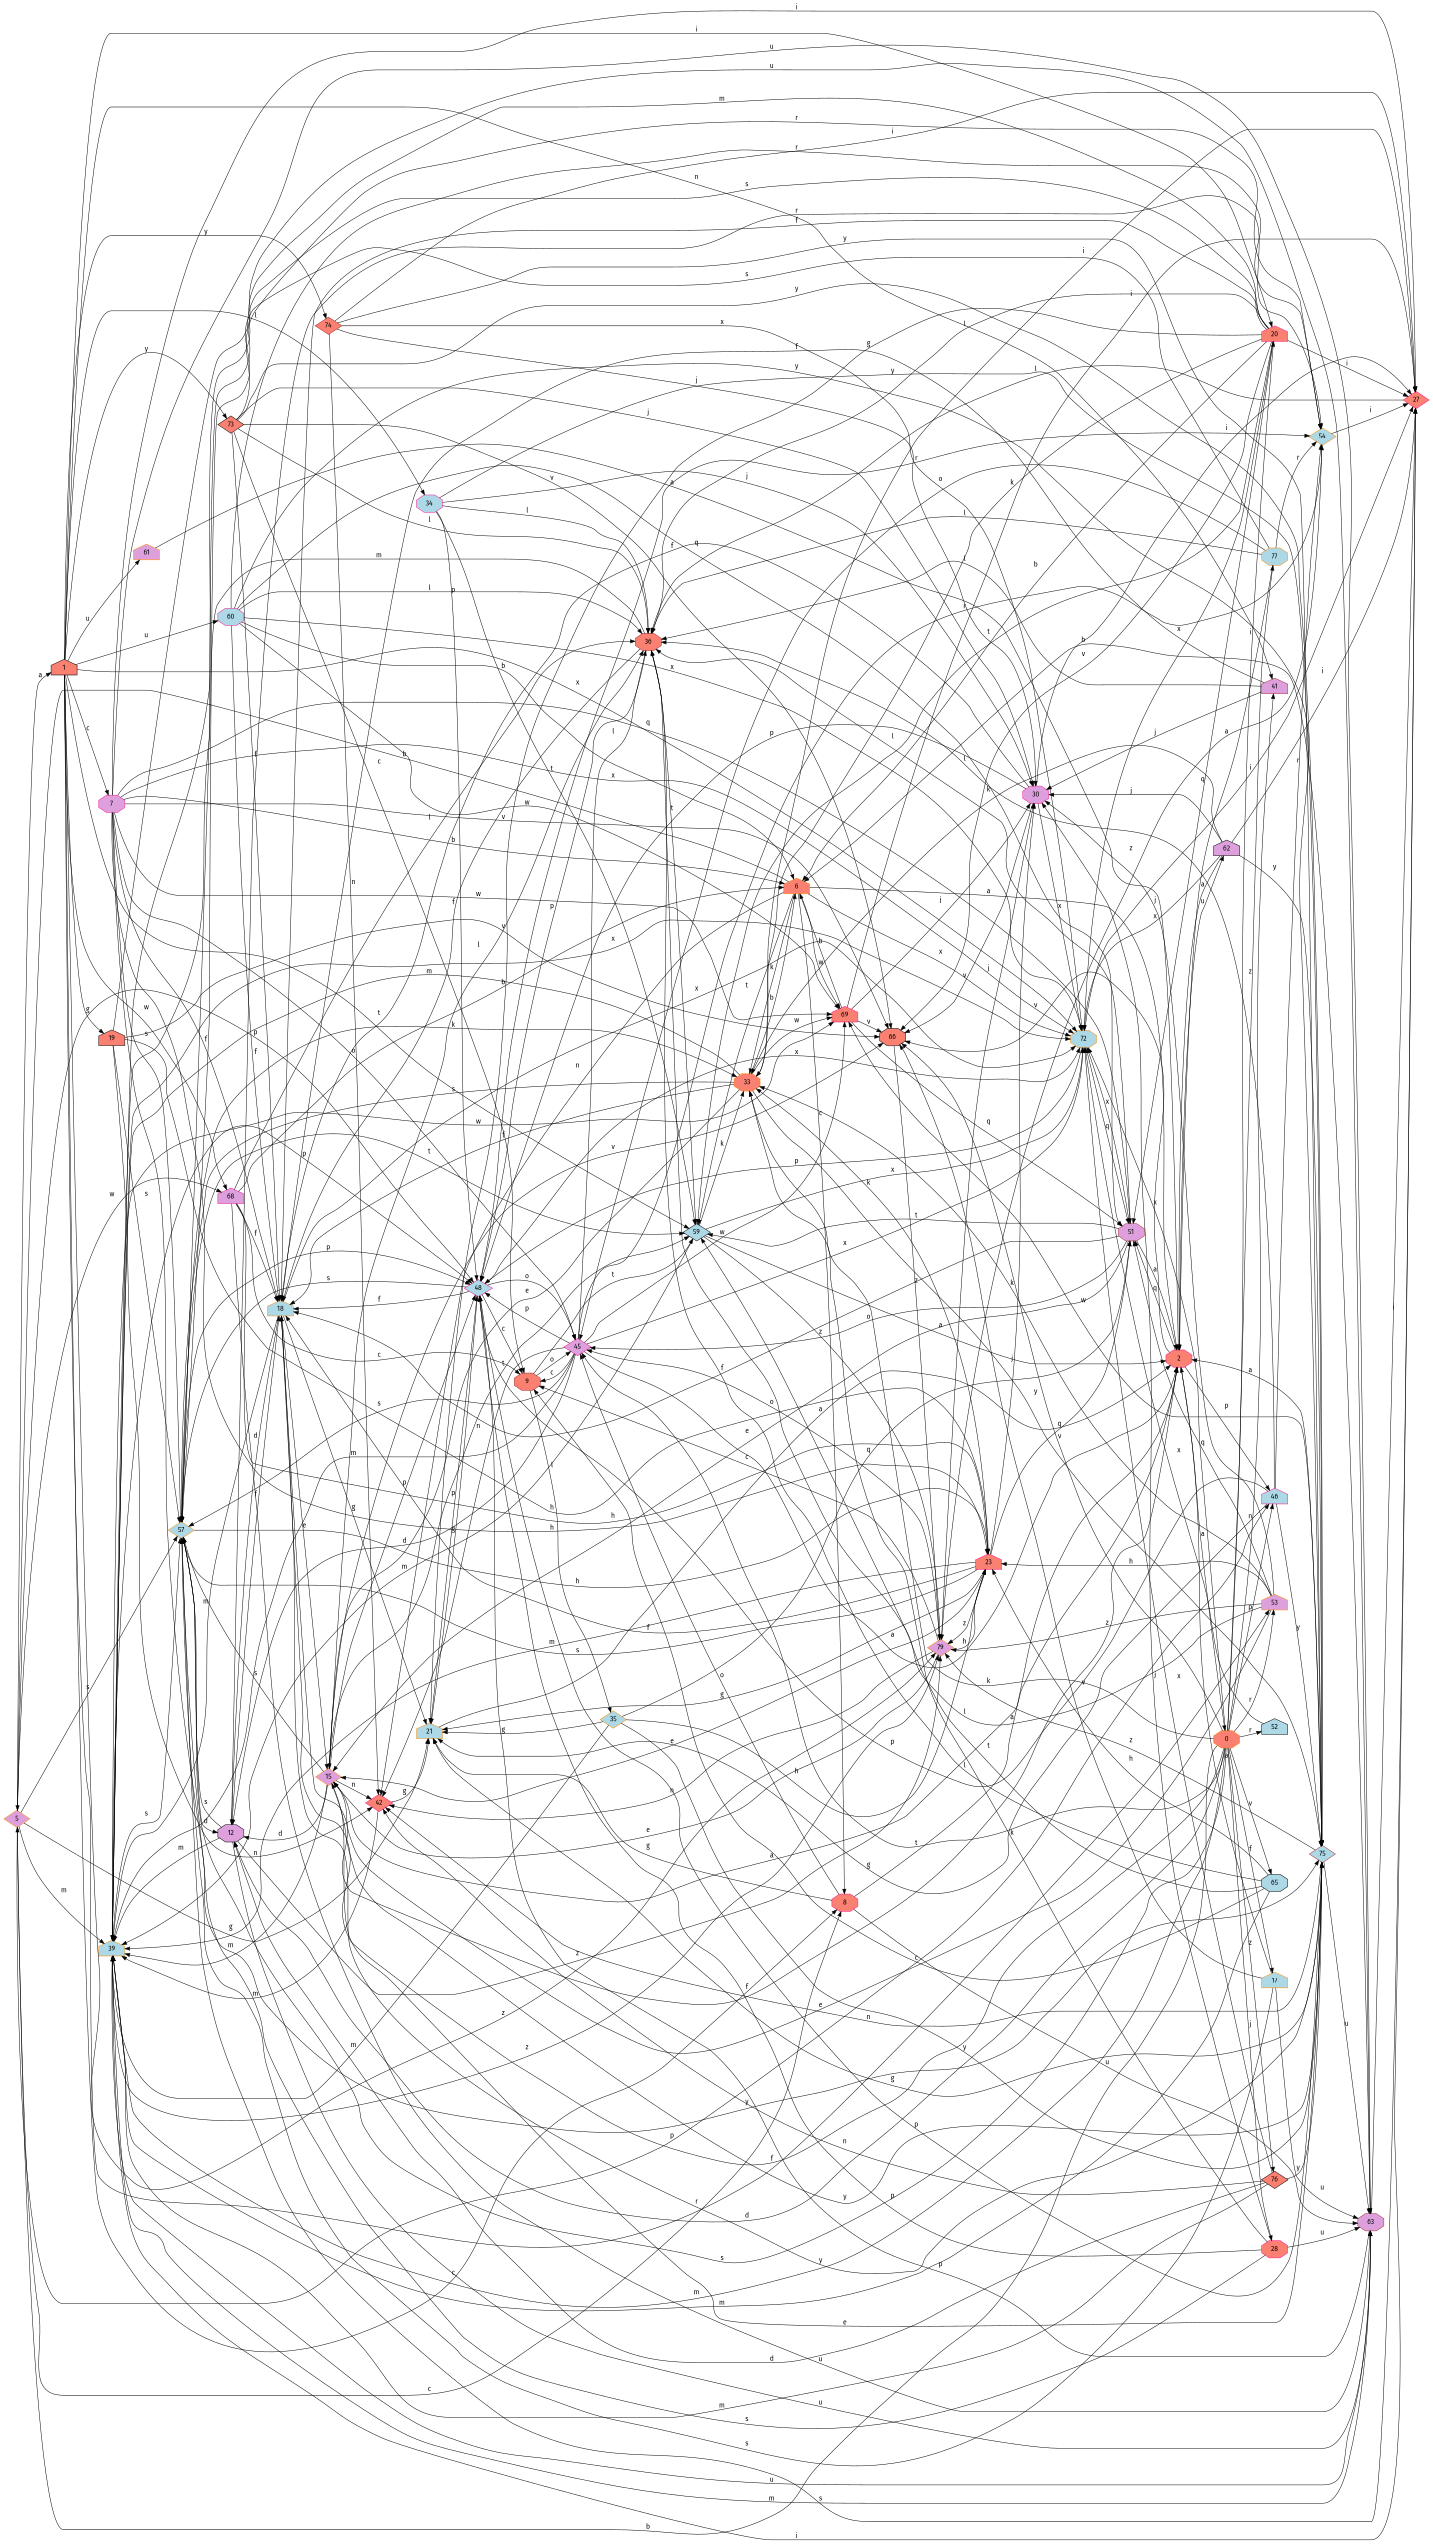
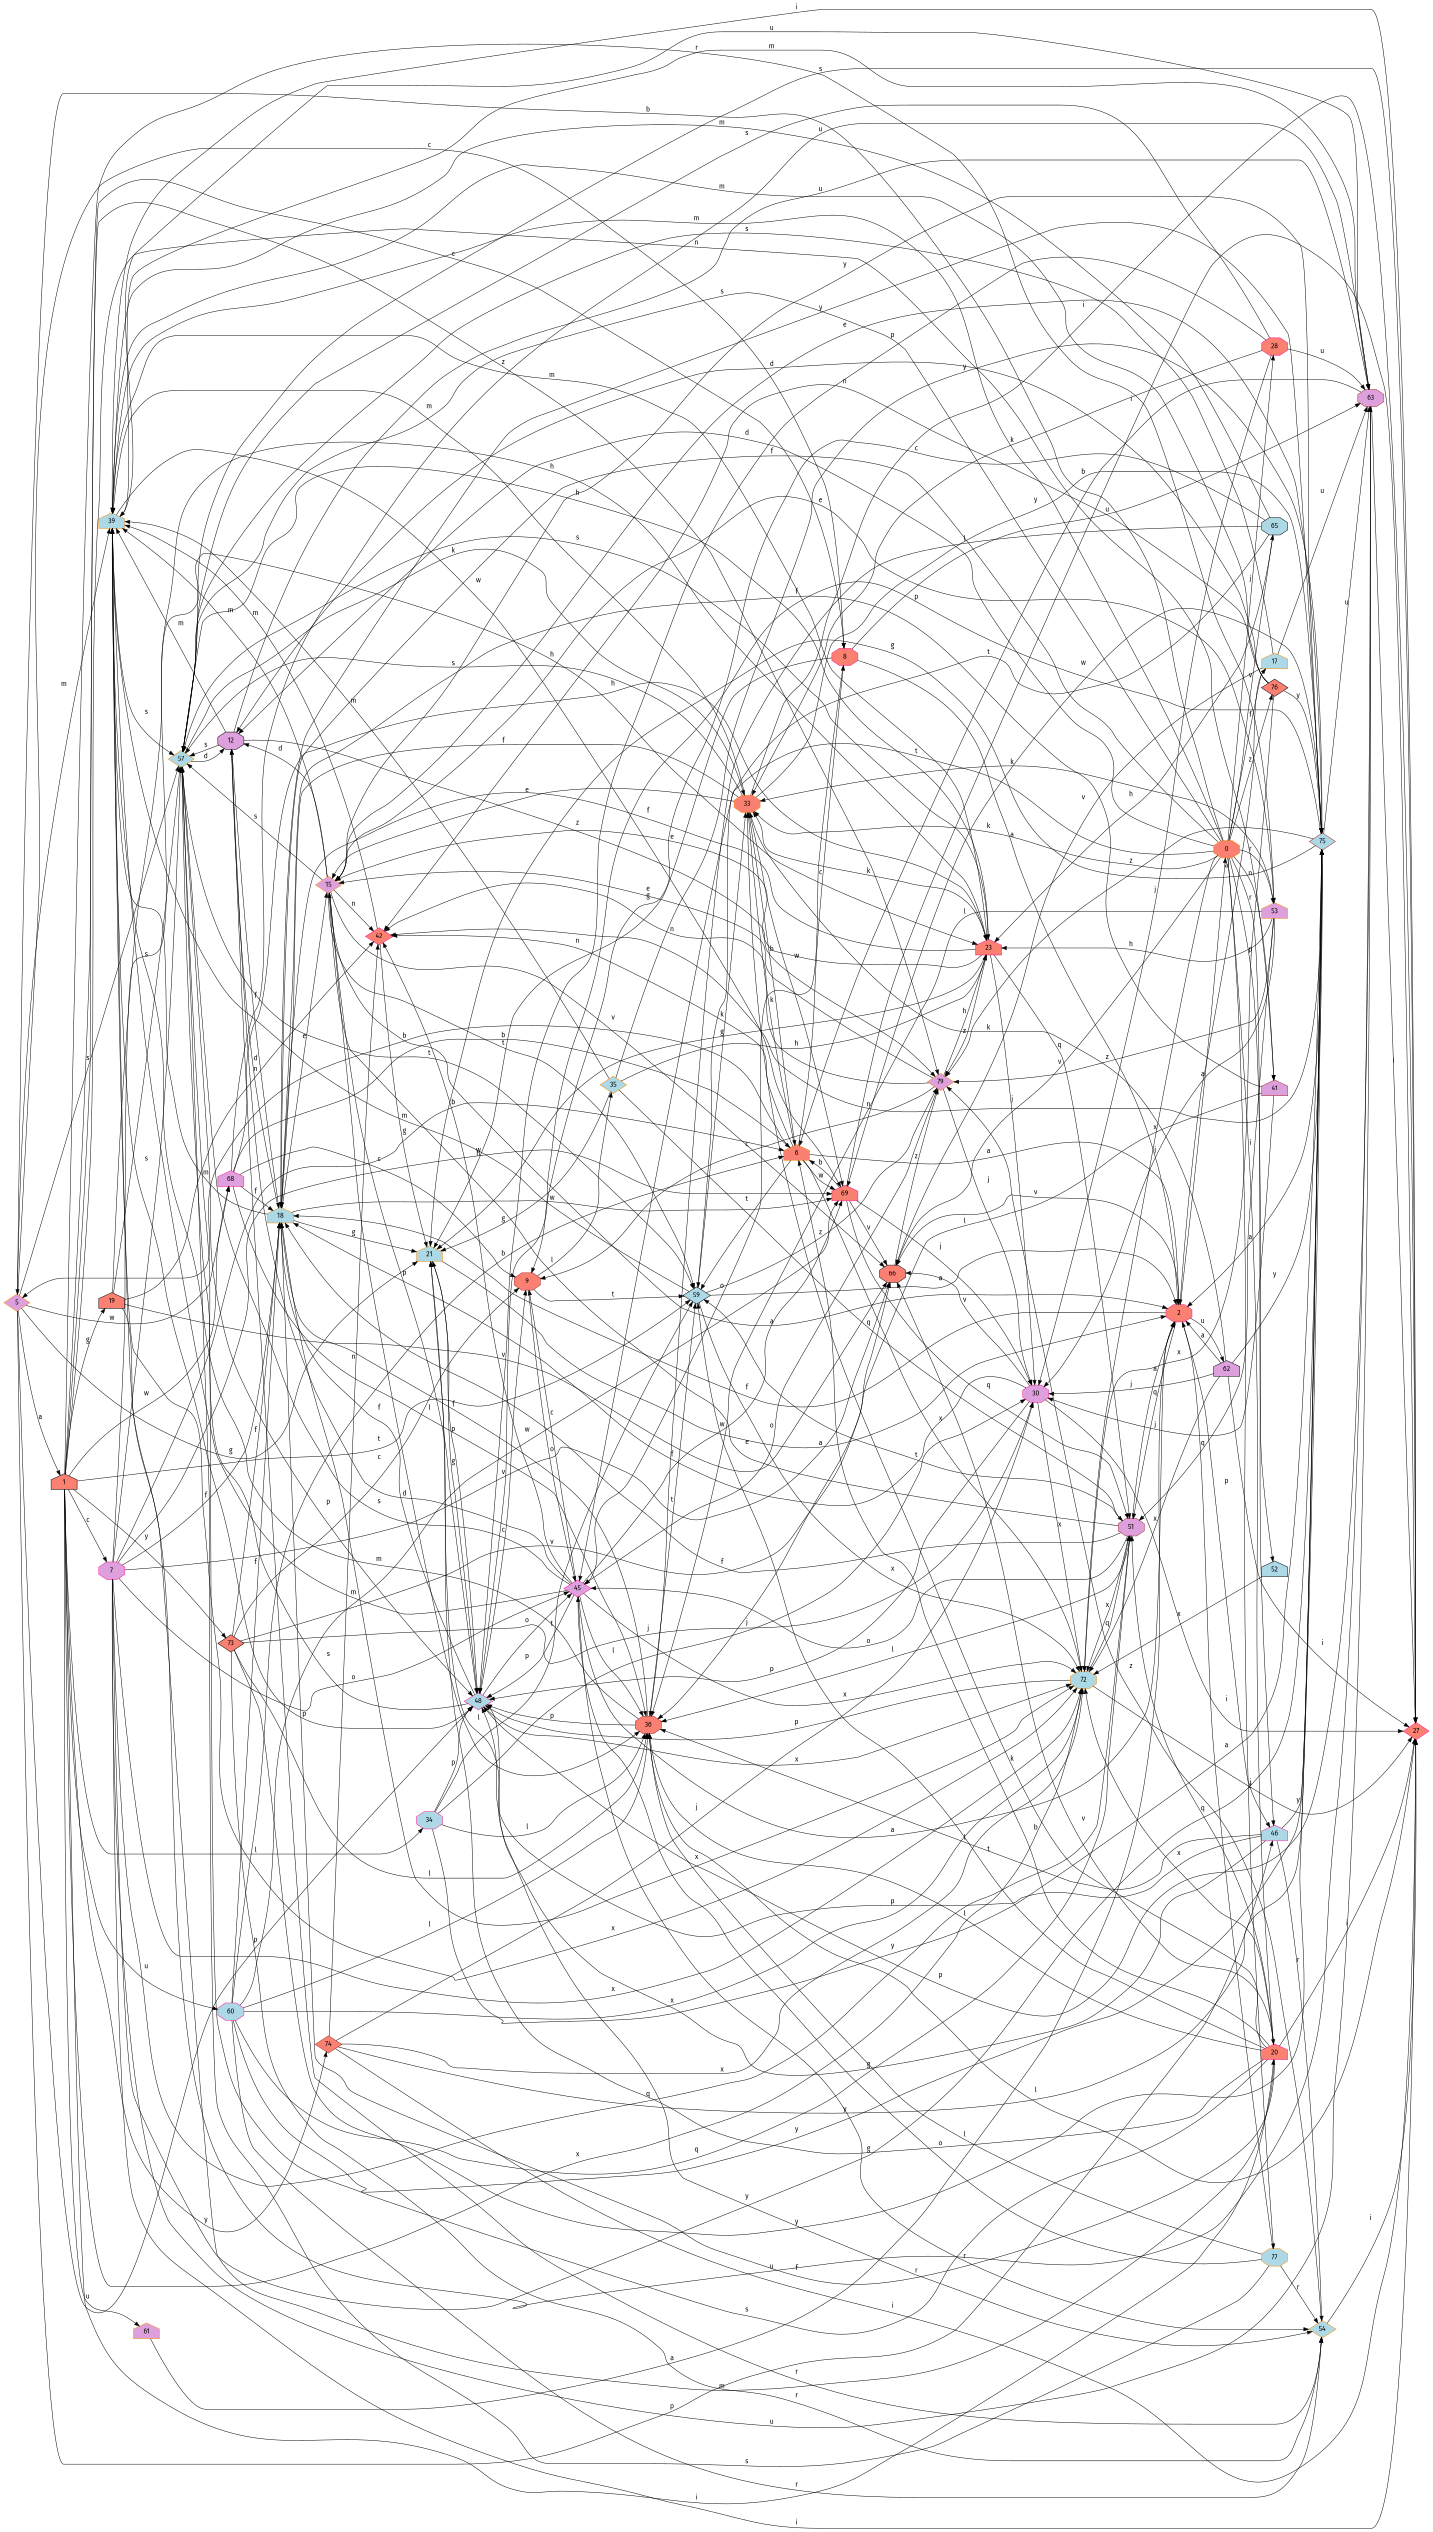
edge "18" -> "69": added, label "w"
edge "39" -> "79": removed, label "z"
